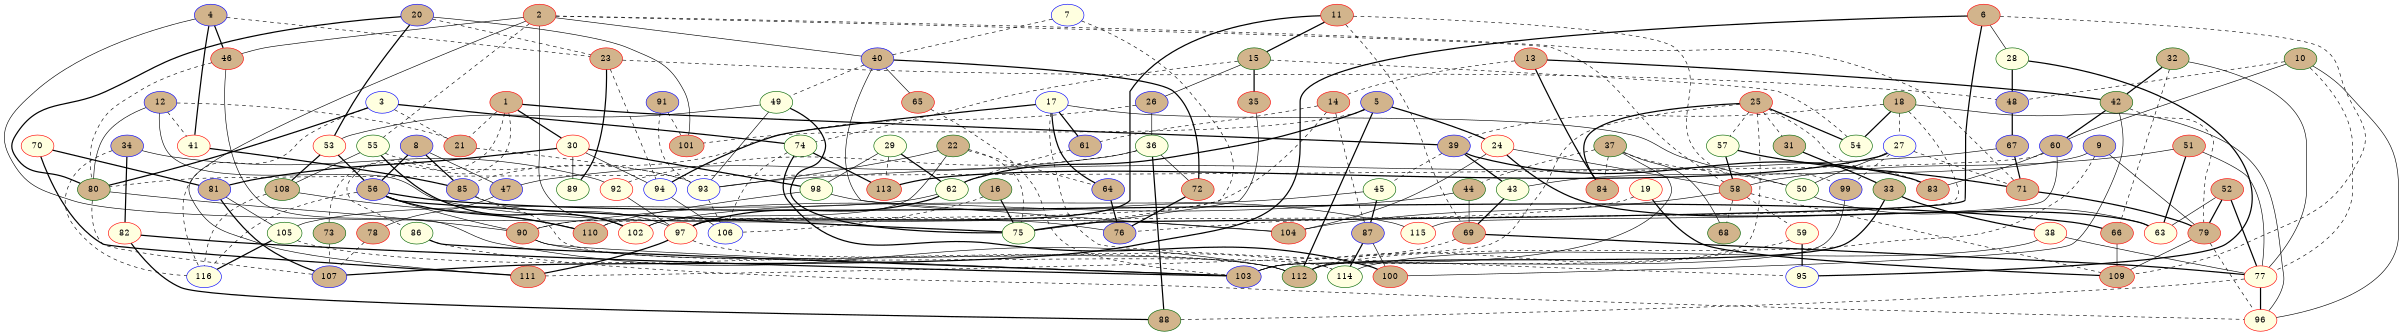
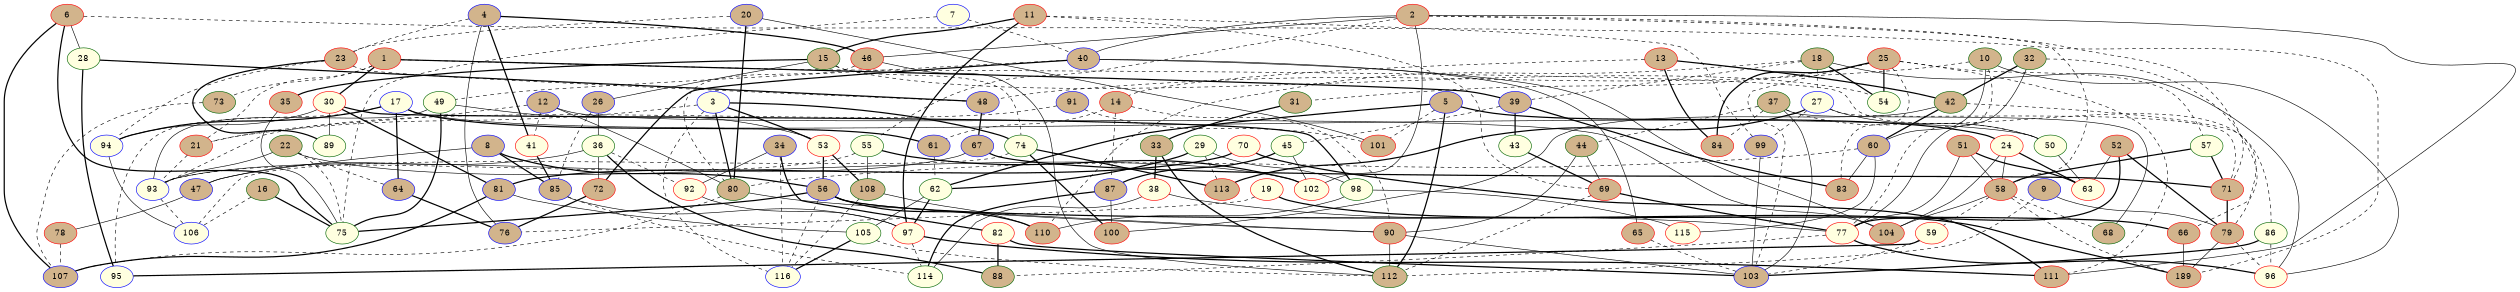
edge "20" -- "53": now "3" -- "53"
edge "9" -- "43": removed
node "109": label "109" -> "189"
